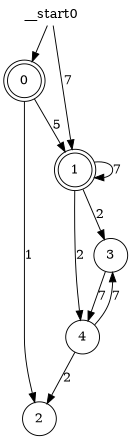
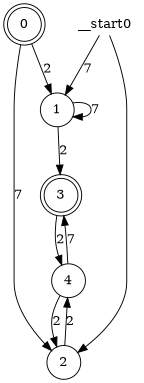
edge "__start0" -> "0": now "__start0" -> "2"
edge "0" -> "1": label "5" -> "2"
node "1": shape doublecircle -> circle
edge "1" -> "4": now "2" -> "4"
edge "0" -> "2": label "1" -> "7"
node "3": shape circle -> doublecircle
edge "3" -> "4": label "7" -> "2"
